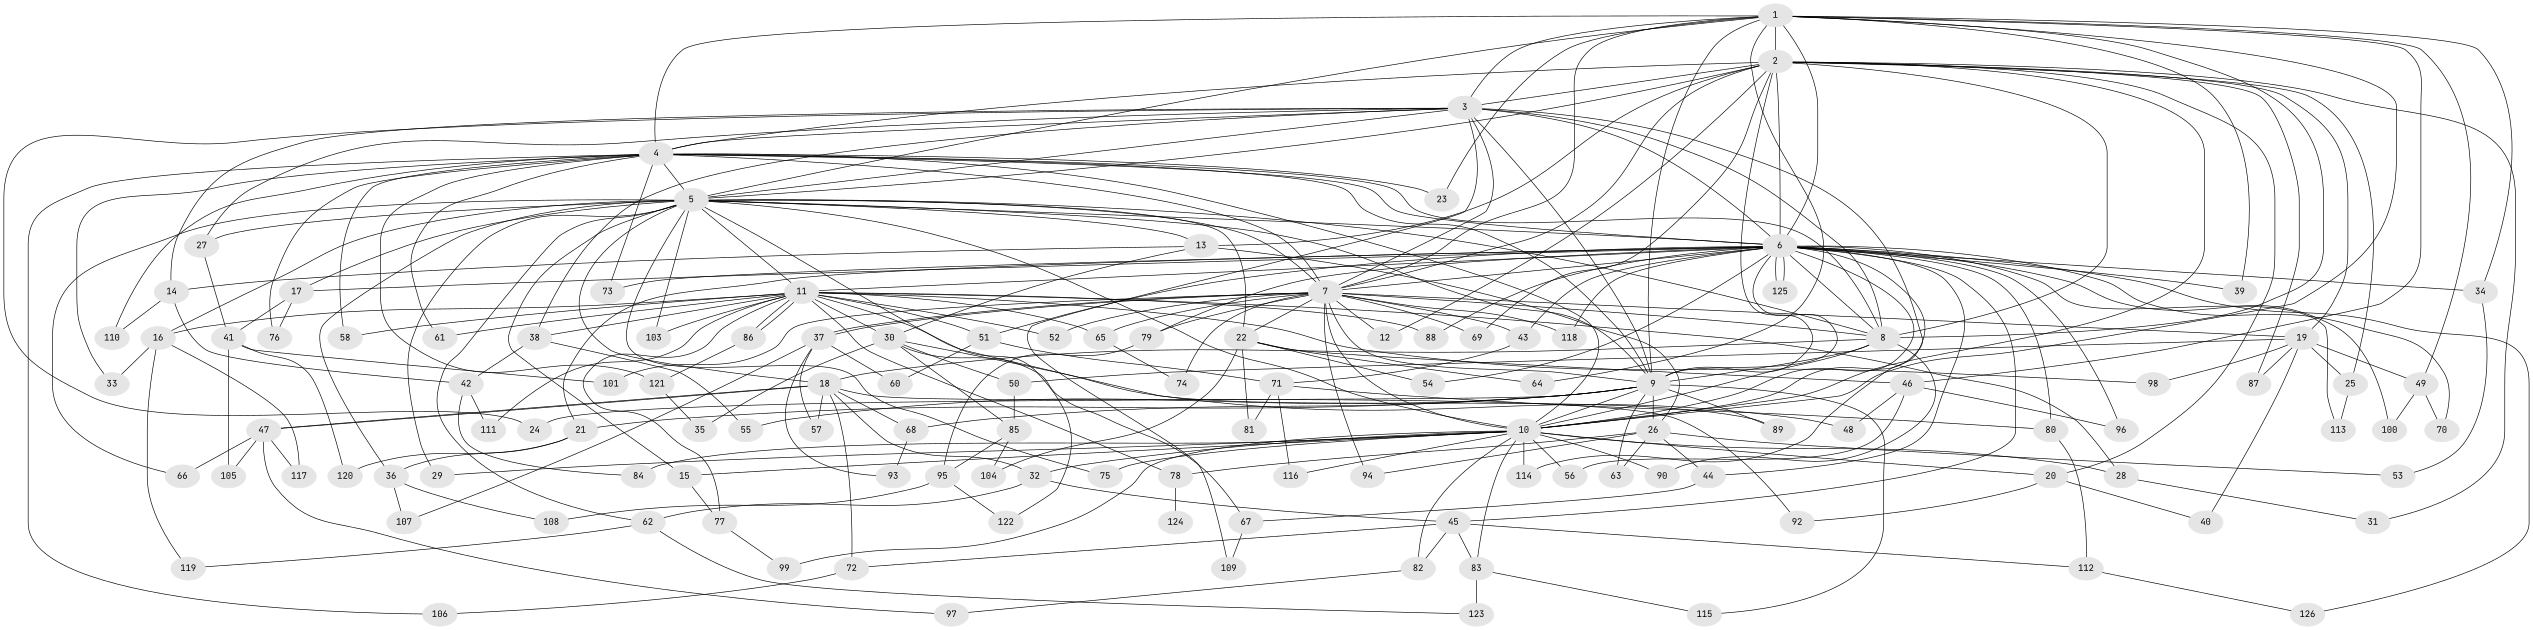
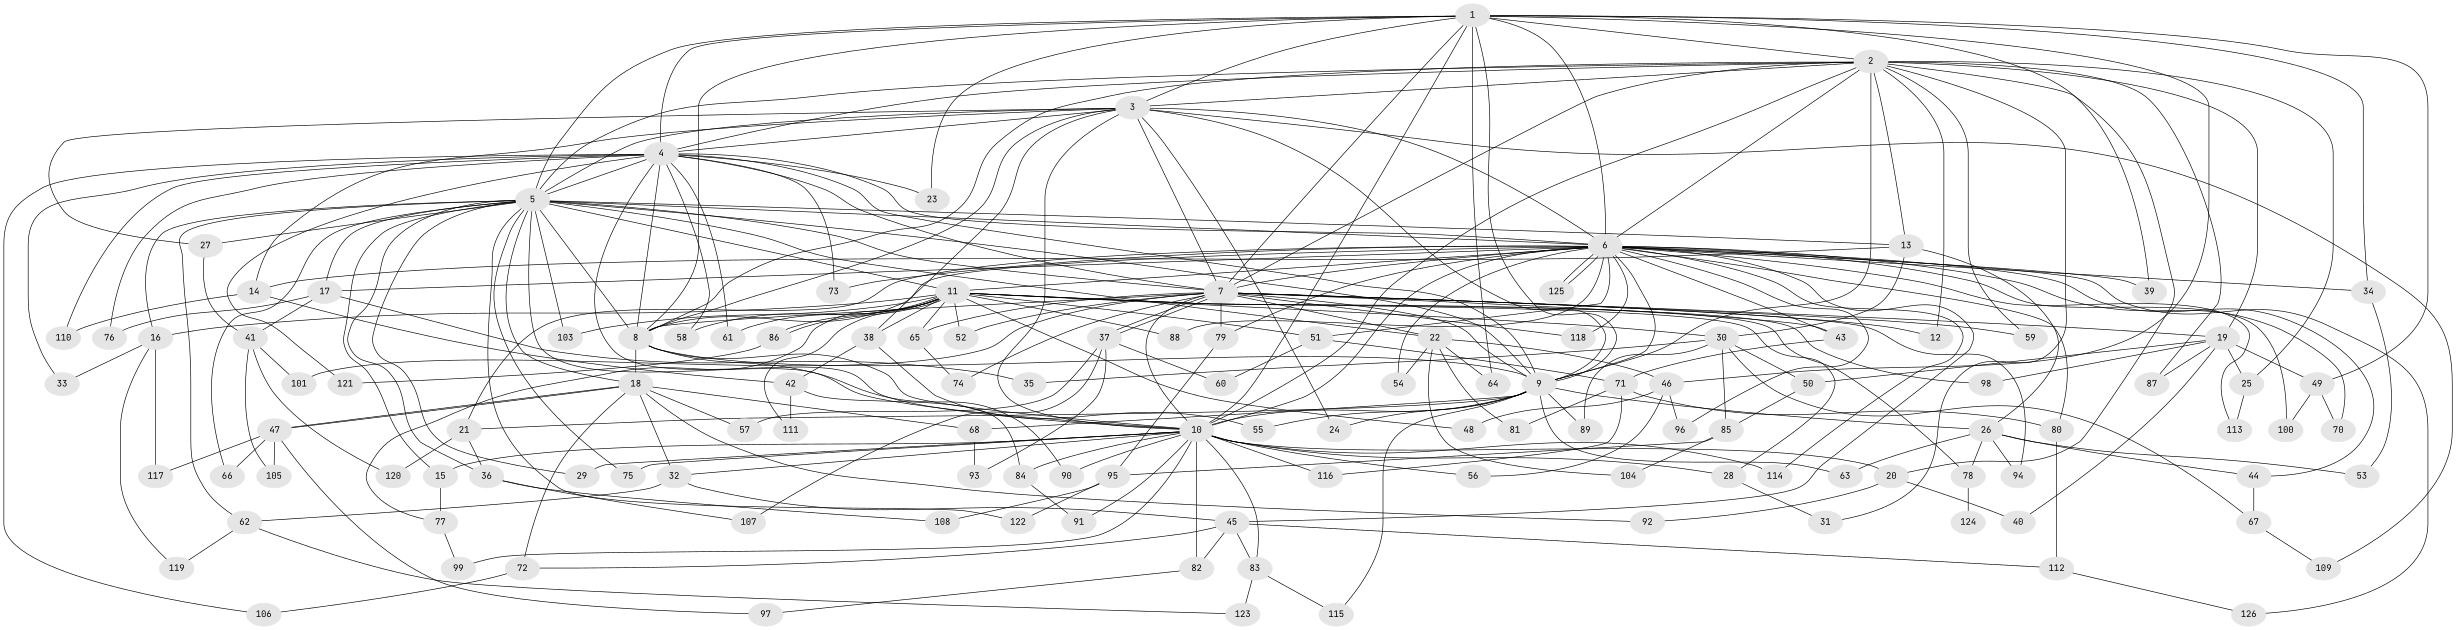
node "69": label "69" -> "59"
edge "121" -- "35": now "17" -- "35"
node "91": added
